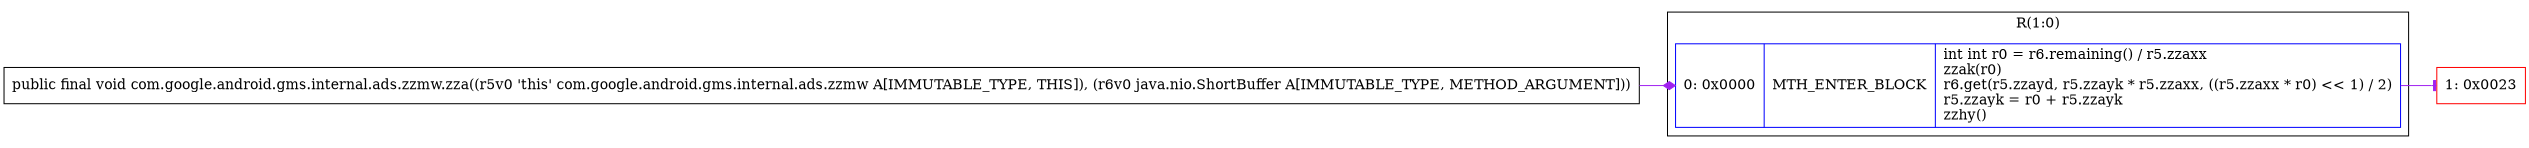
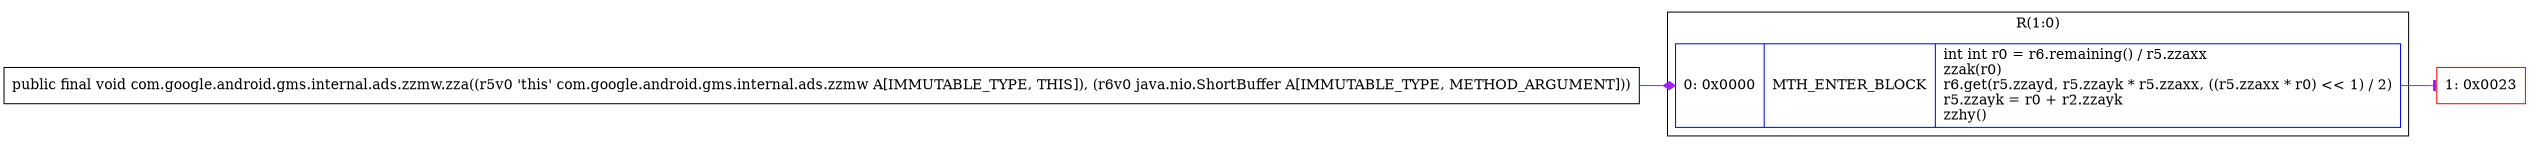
node "0: 0x0000": text "r5.zzayk = r0 + r5.zzayk" -> "r5.zzayk = r0 + r2.zzayk"
